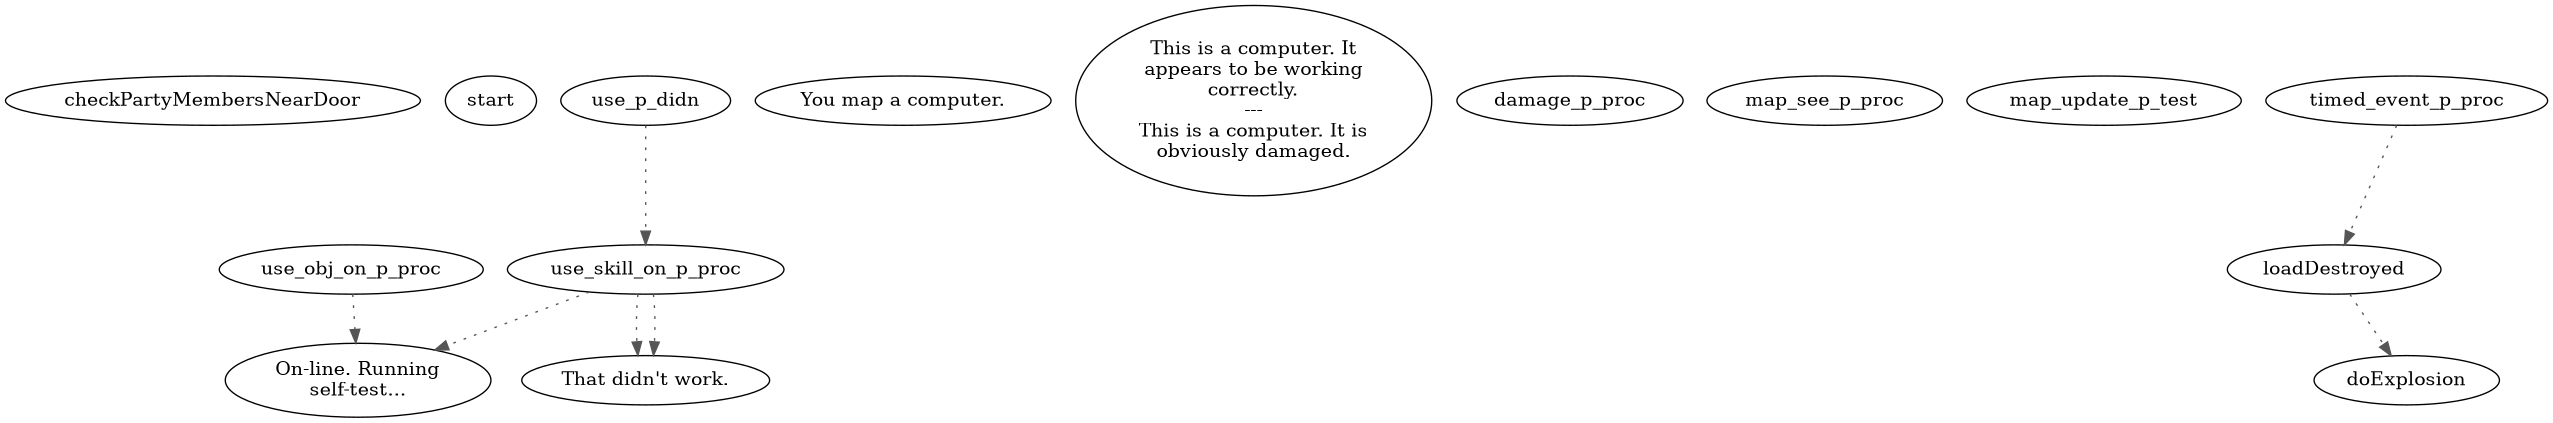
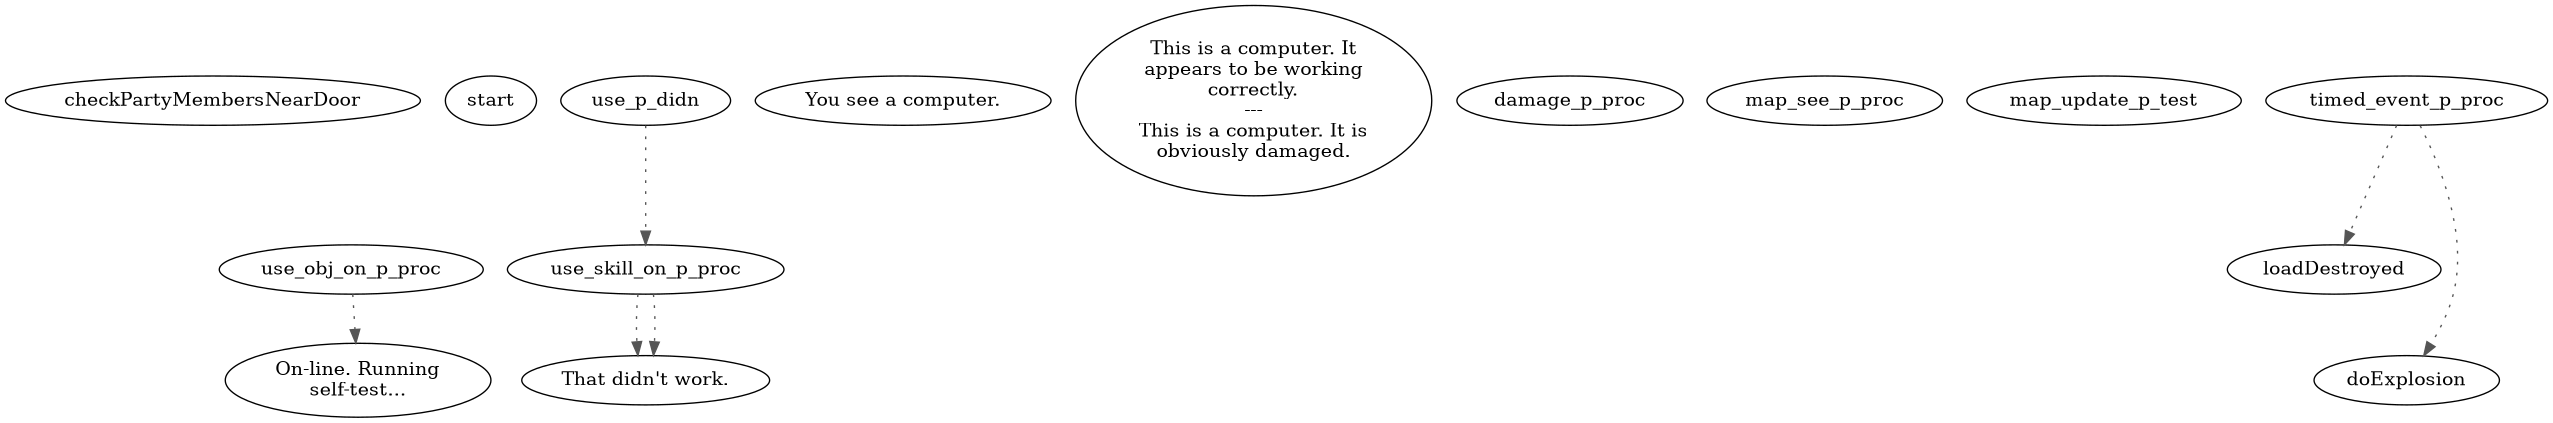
node "You map a computer.": label "You map a computer." -> "You see a computer."
edge "use_skill_on_p_proc" -> "On-line. Running self-test...": removed
edge "loadDestroyed" -> "doExplosion": now "timed_event_p_proc" -> "doExplosion"
